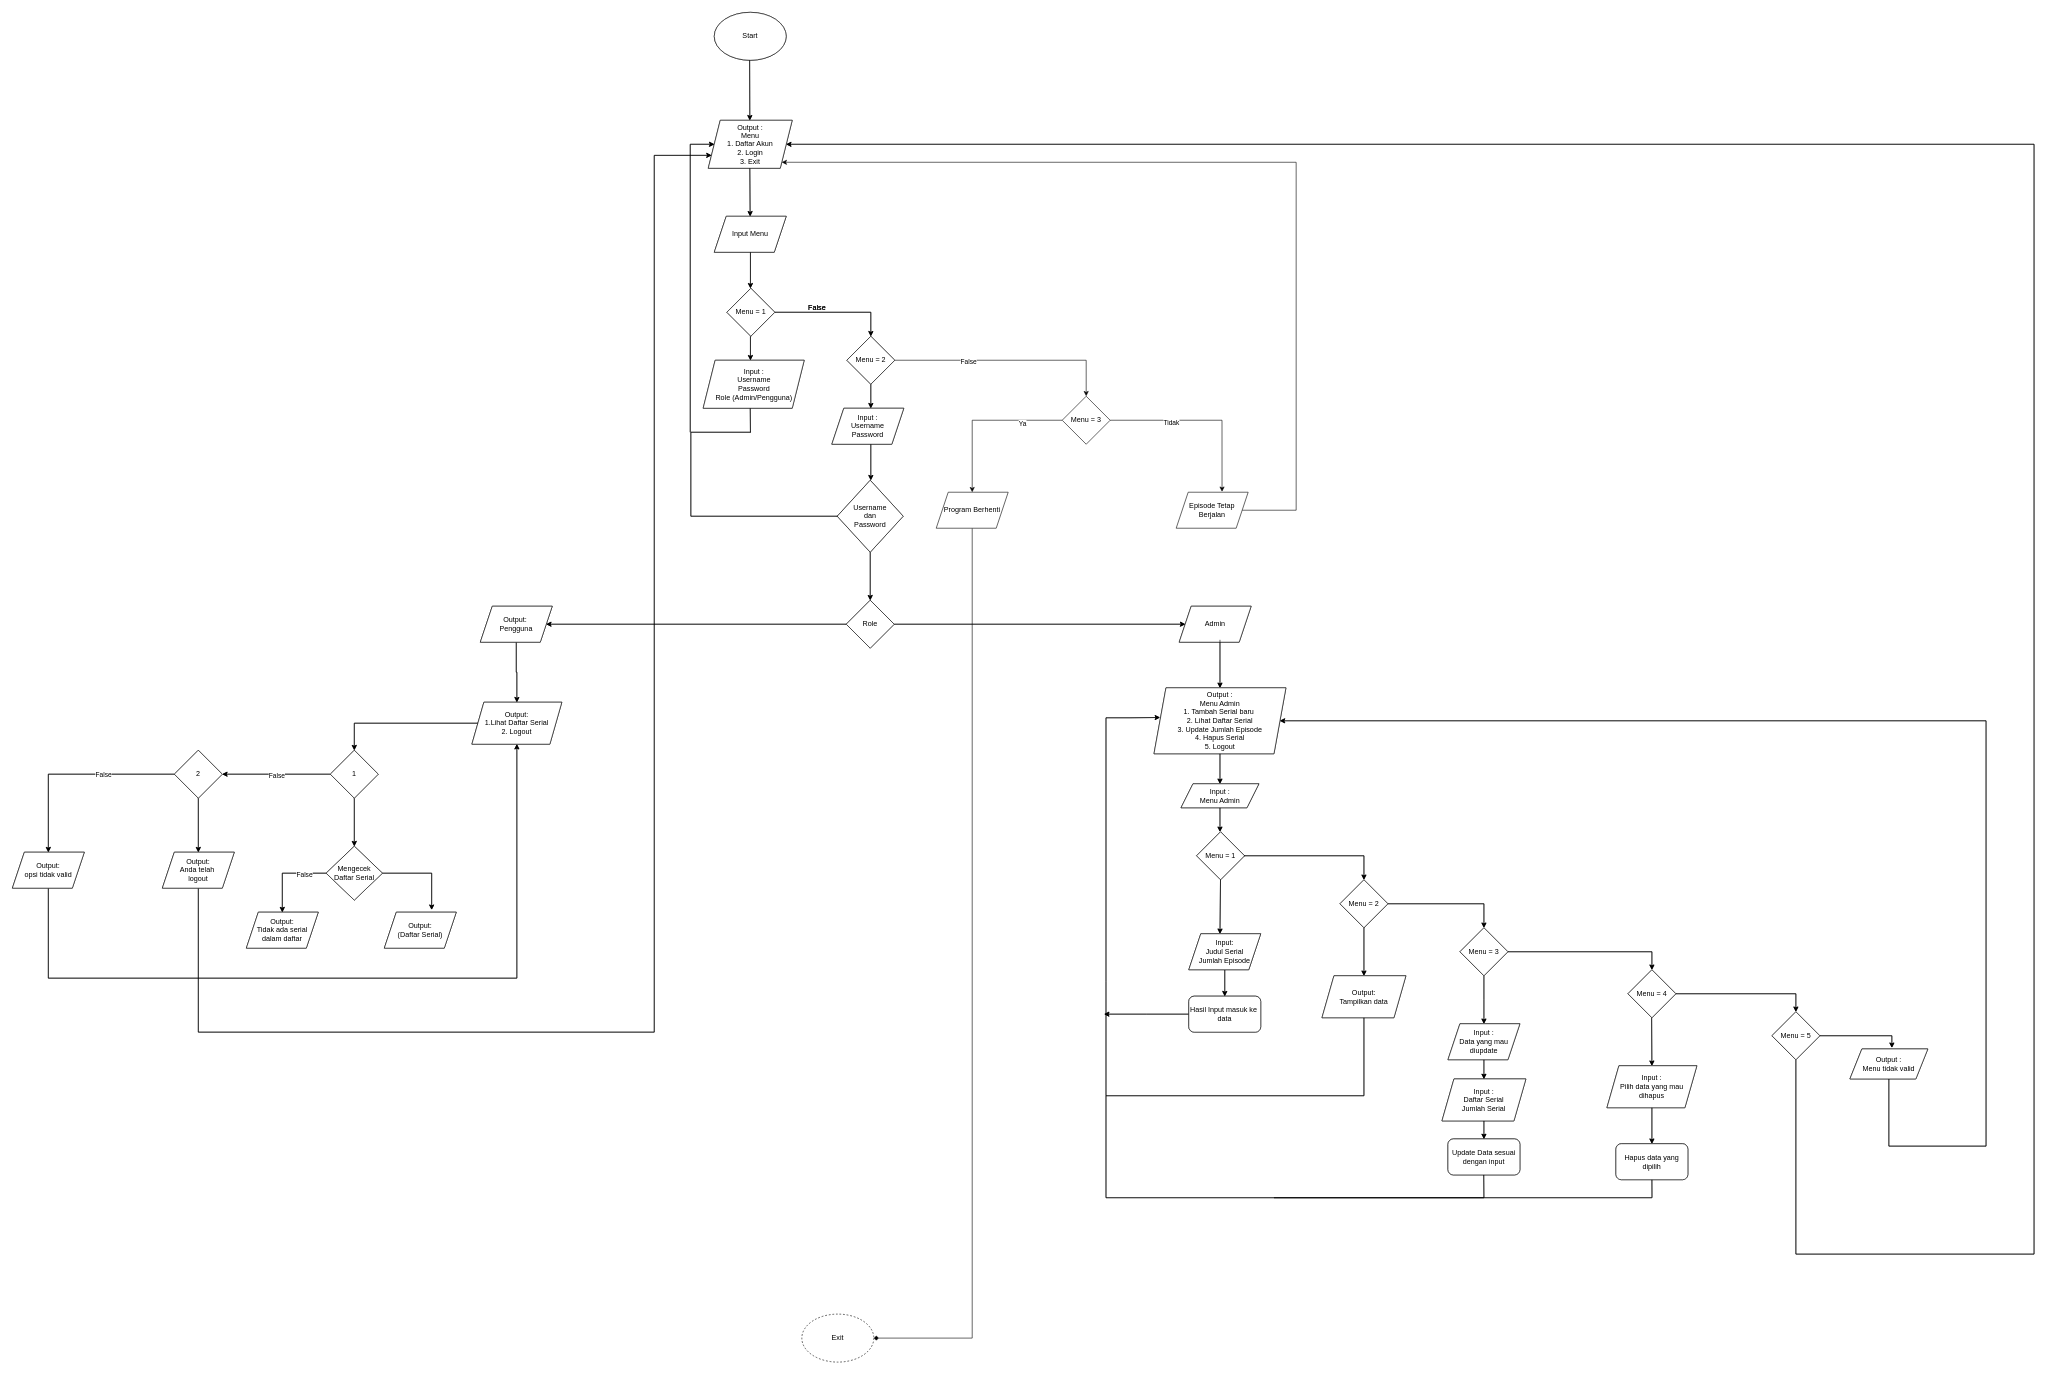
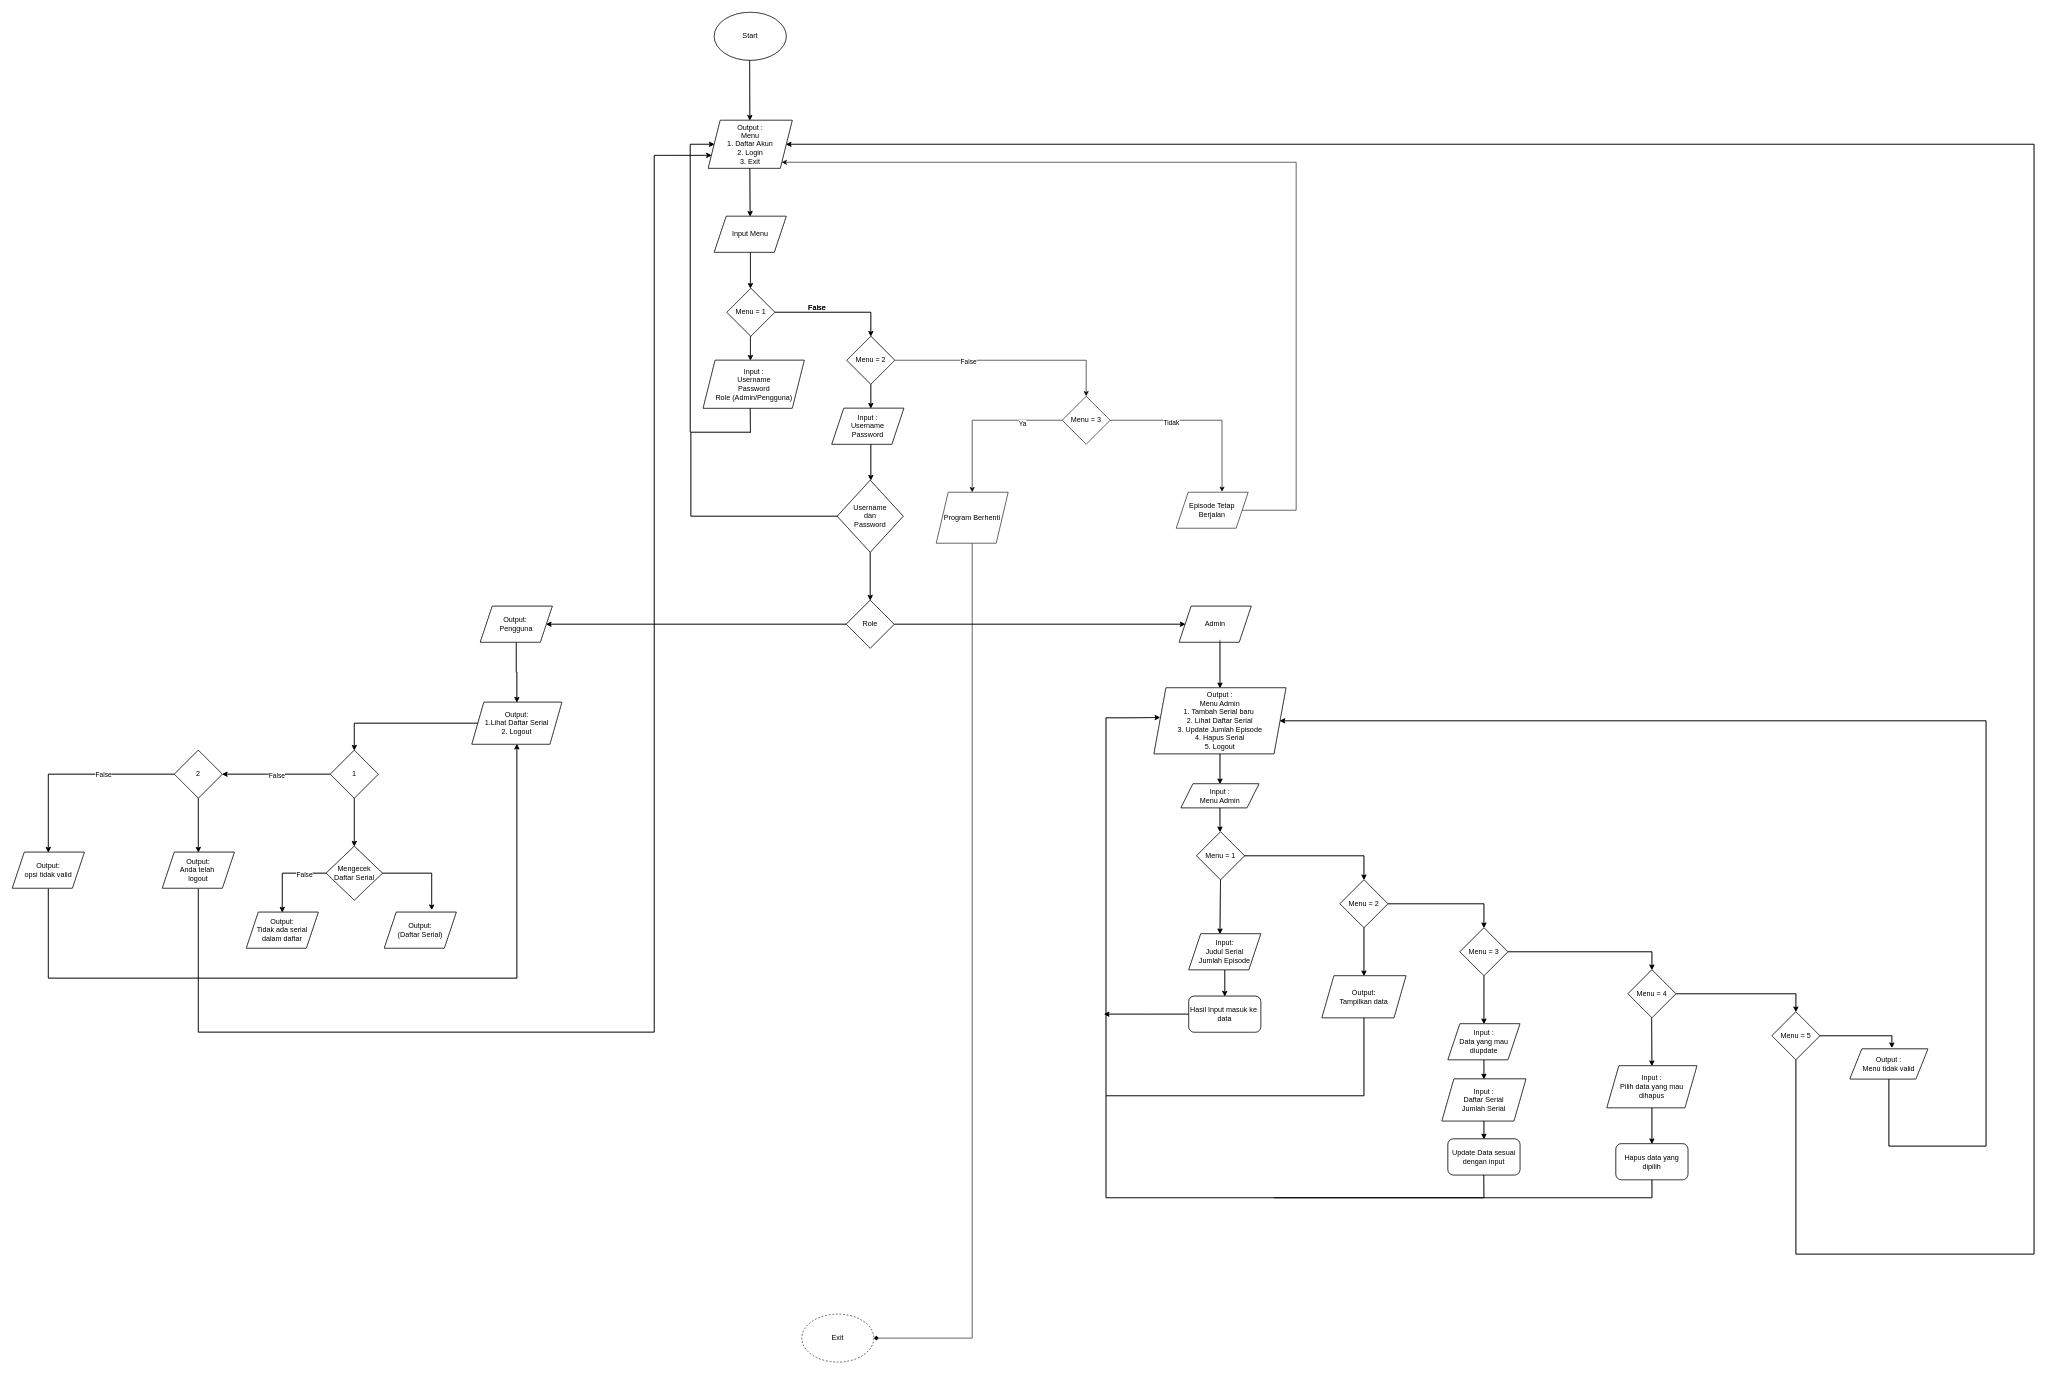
node "Program Berhenti": size 72x36 -> 72x51
